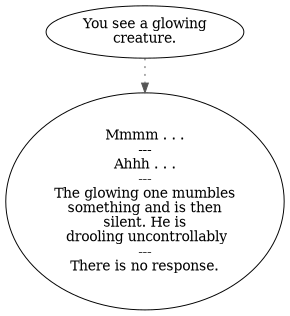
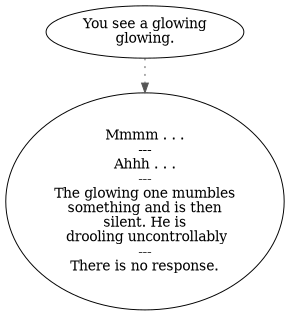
node "You see a glowing creature.": label "You see a glowing creature." -> "You see a glowing glowing."
